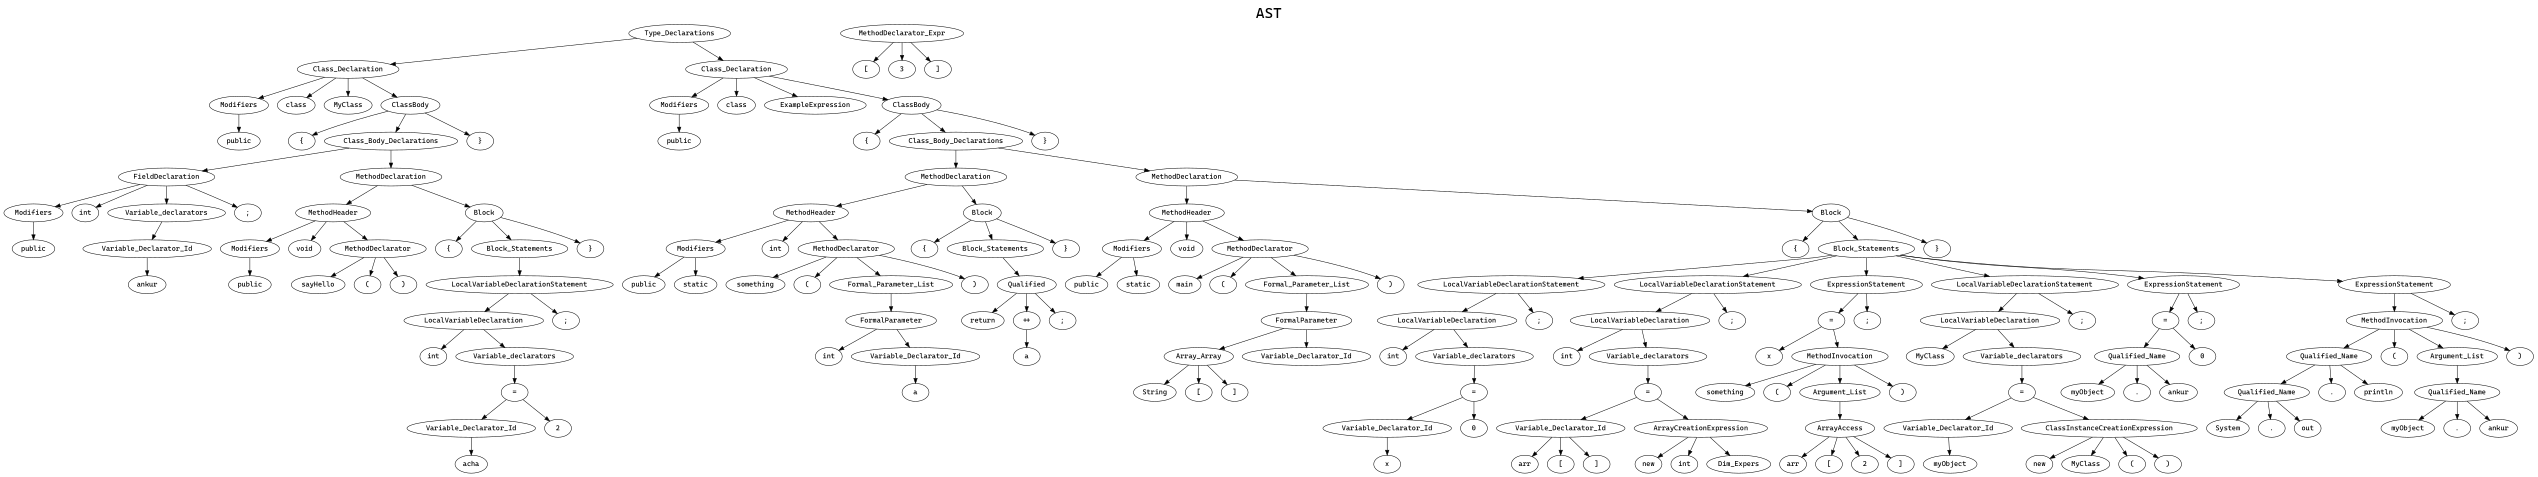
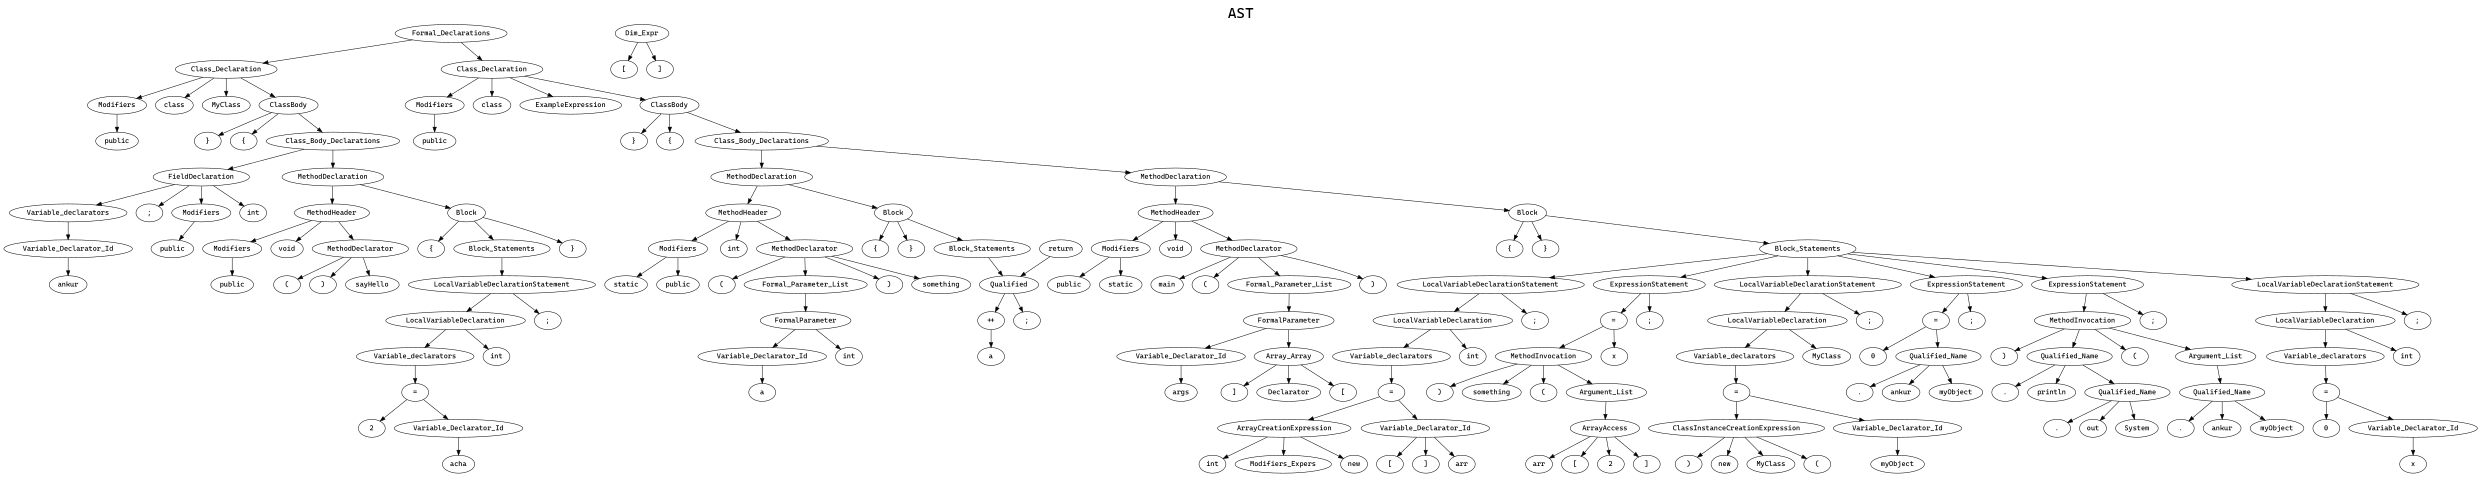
node "Type_Declarations": label "Type_Declarations" -> "Formal_Declarations"
node "MethodDeclarator_Expr": label "MethodDeclarator_Expr" -> "Dim_Expr"
node "3": removed
edge "Qualified" -> "return": reversed
node "String": label "String" -> "Declarator"
node "args": added
node "Dim_Expers": label "Dim_Expers" -> "Modifiers_Expers"
